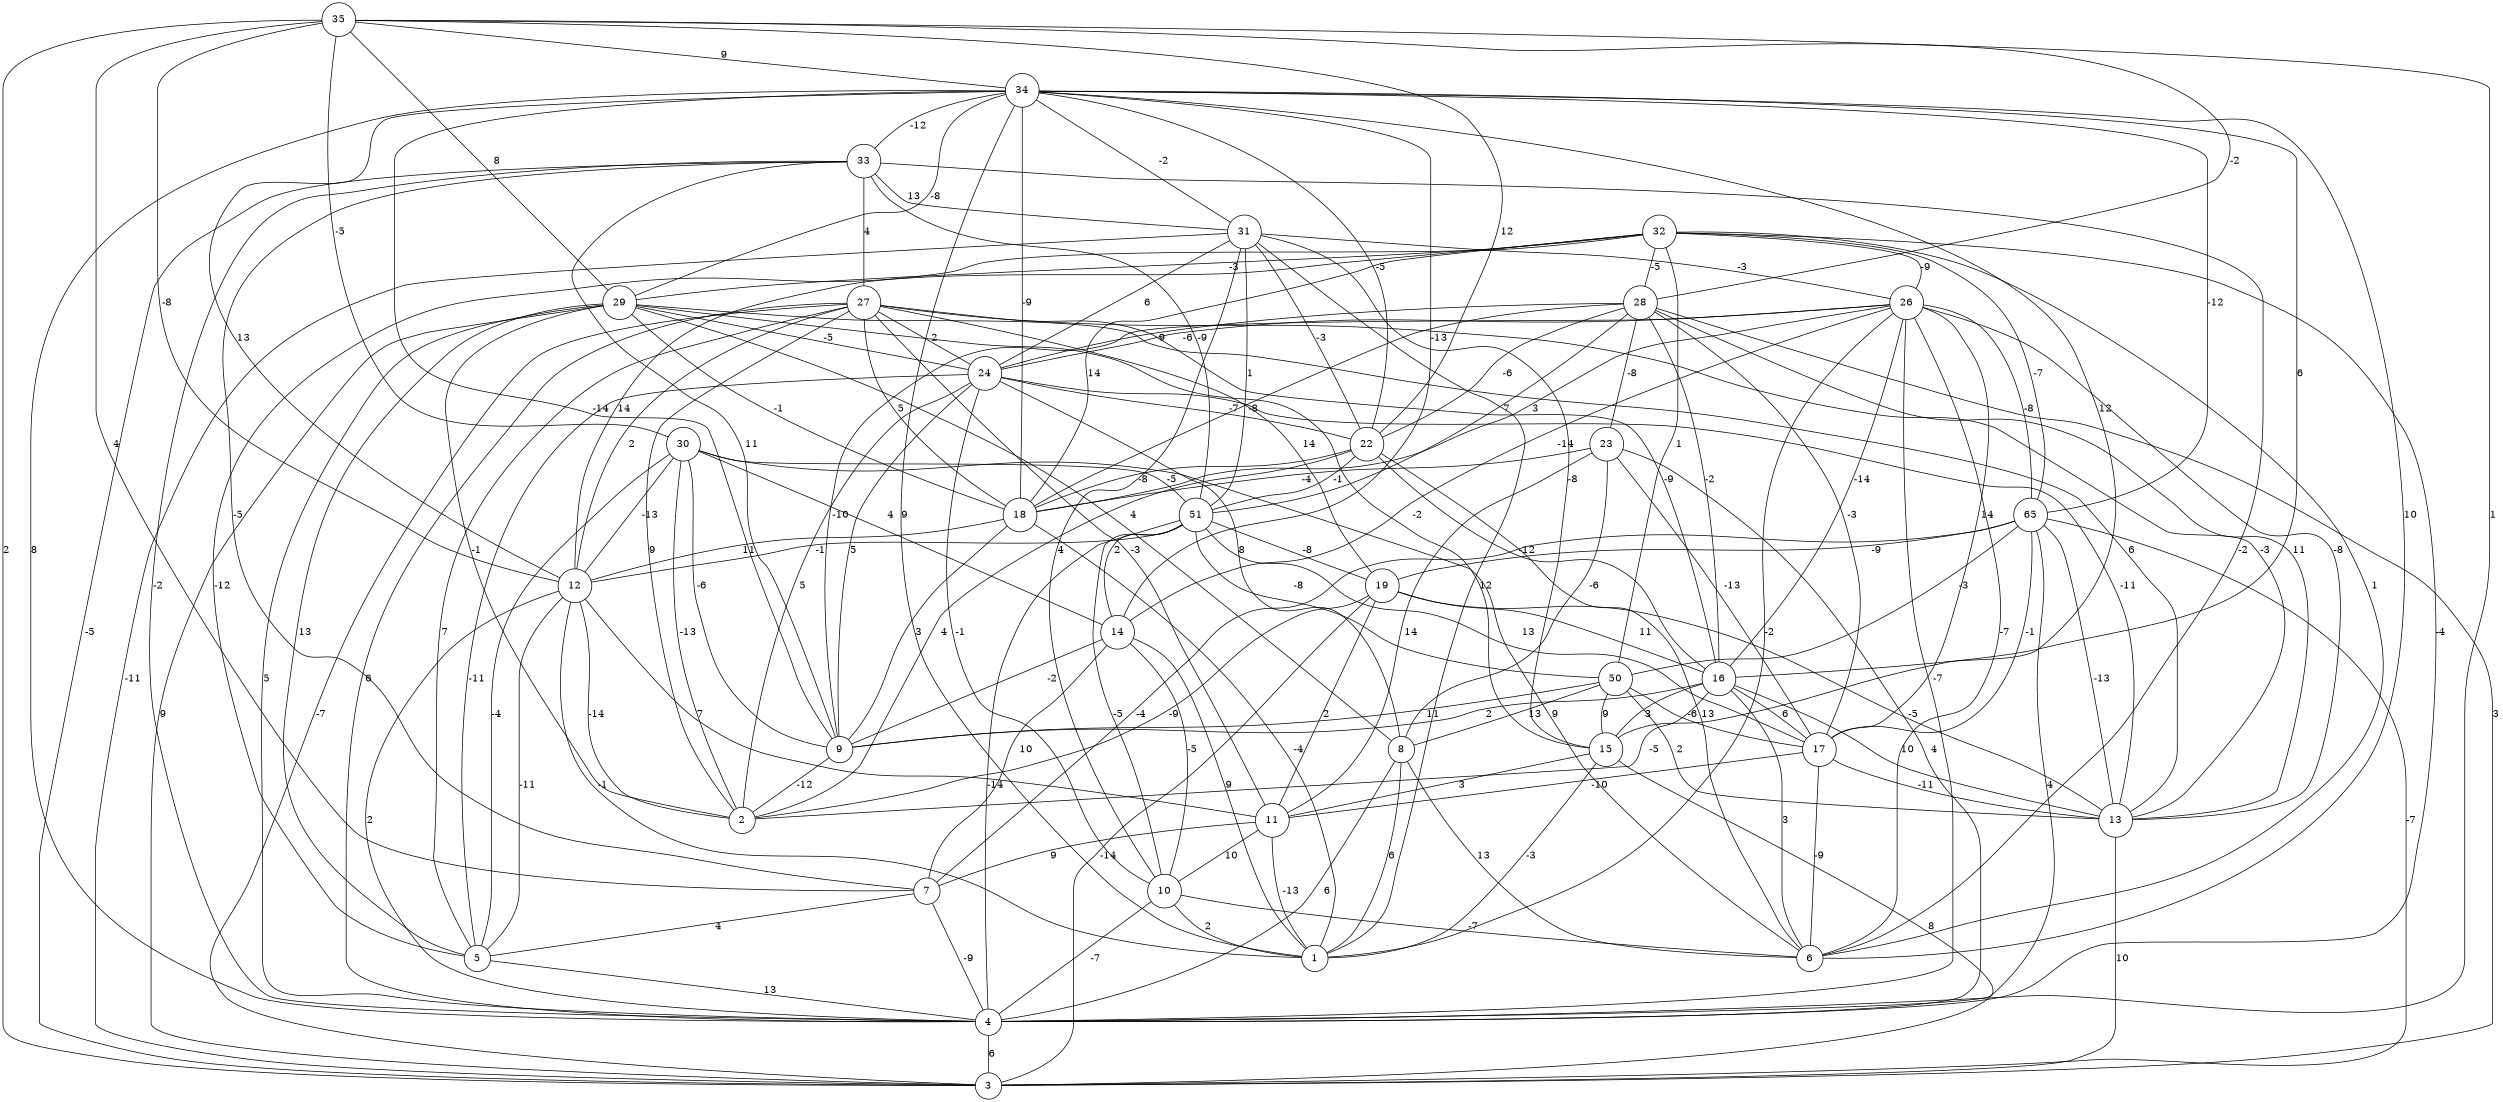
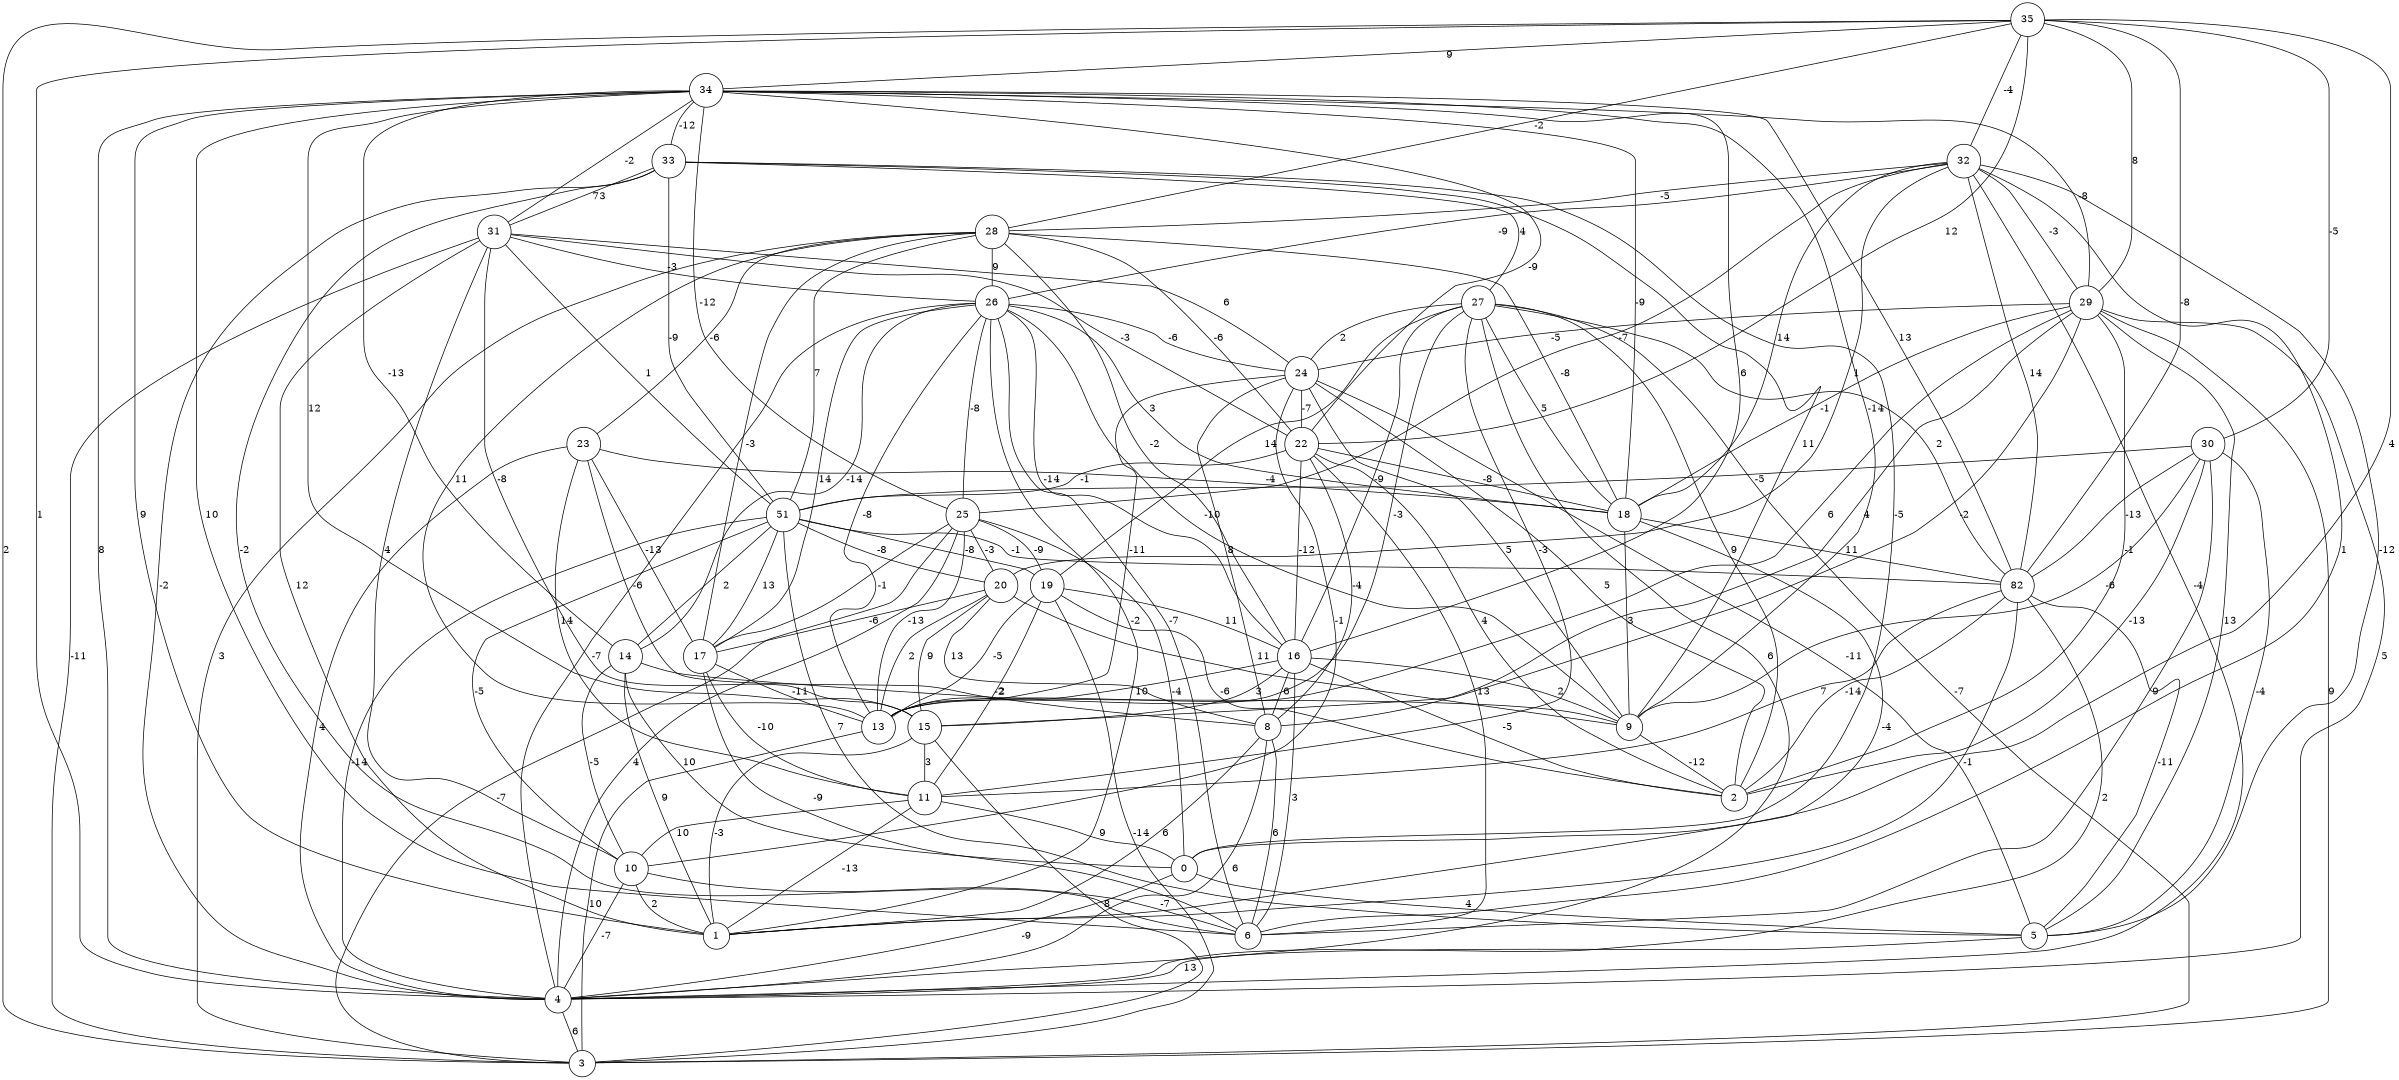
edge "35" -- "32": added, label "-4"
edge "33" -- "31": label "13" -> "73"
edge "34" -- "22": label "-5" -> "-9"
edge "28" -- "24": now "28" -- "26"
edge "28" -- "23": label "-8" -> "-6"
node "65": label "65" -> "25"
edge "27" -- "5": now "51" -- "5"
edge "30" -- "14": removed, label "4"
node "12": label "12" -> "82"
edge "22" -- "8": added, label "-4"
node "50": label "50" -> "20"
edge "16" -- "17": now "16" -- "8"
edge "19" -- "2": label "-9" -> "-6"
edge "33" -- "3": removed, label "-5"
edge "8" -- "6": label "13" -> "6"
node "7": label "7" -> "0"
